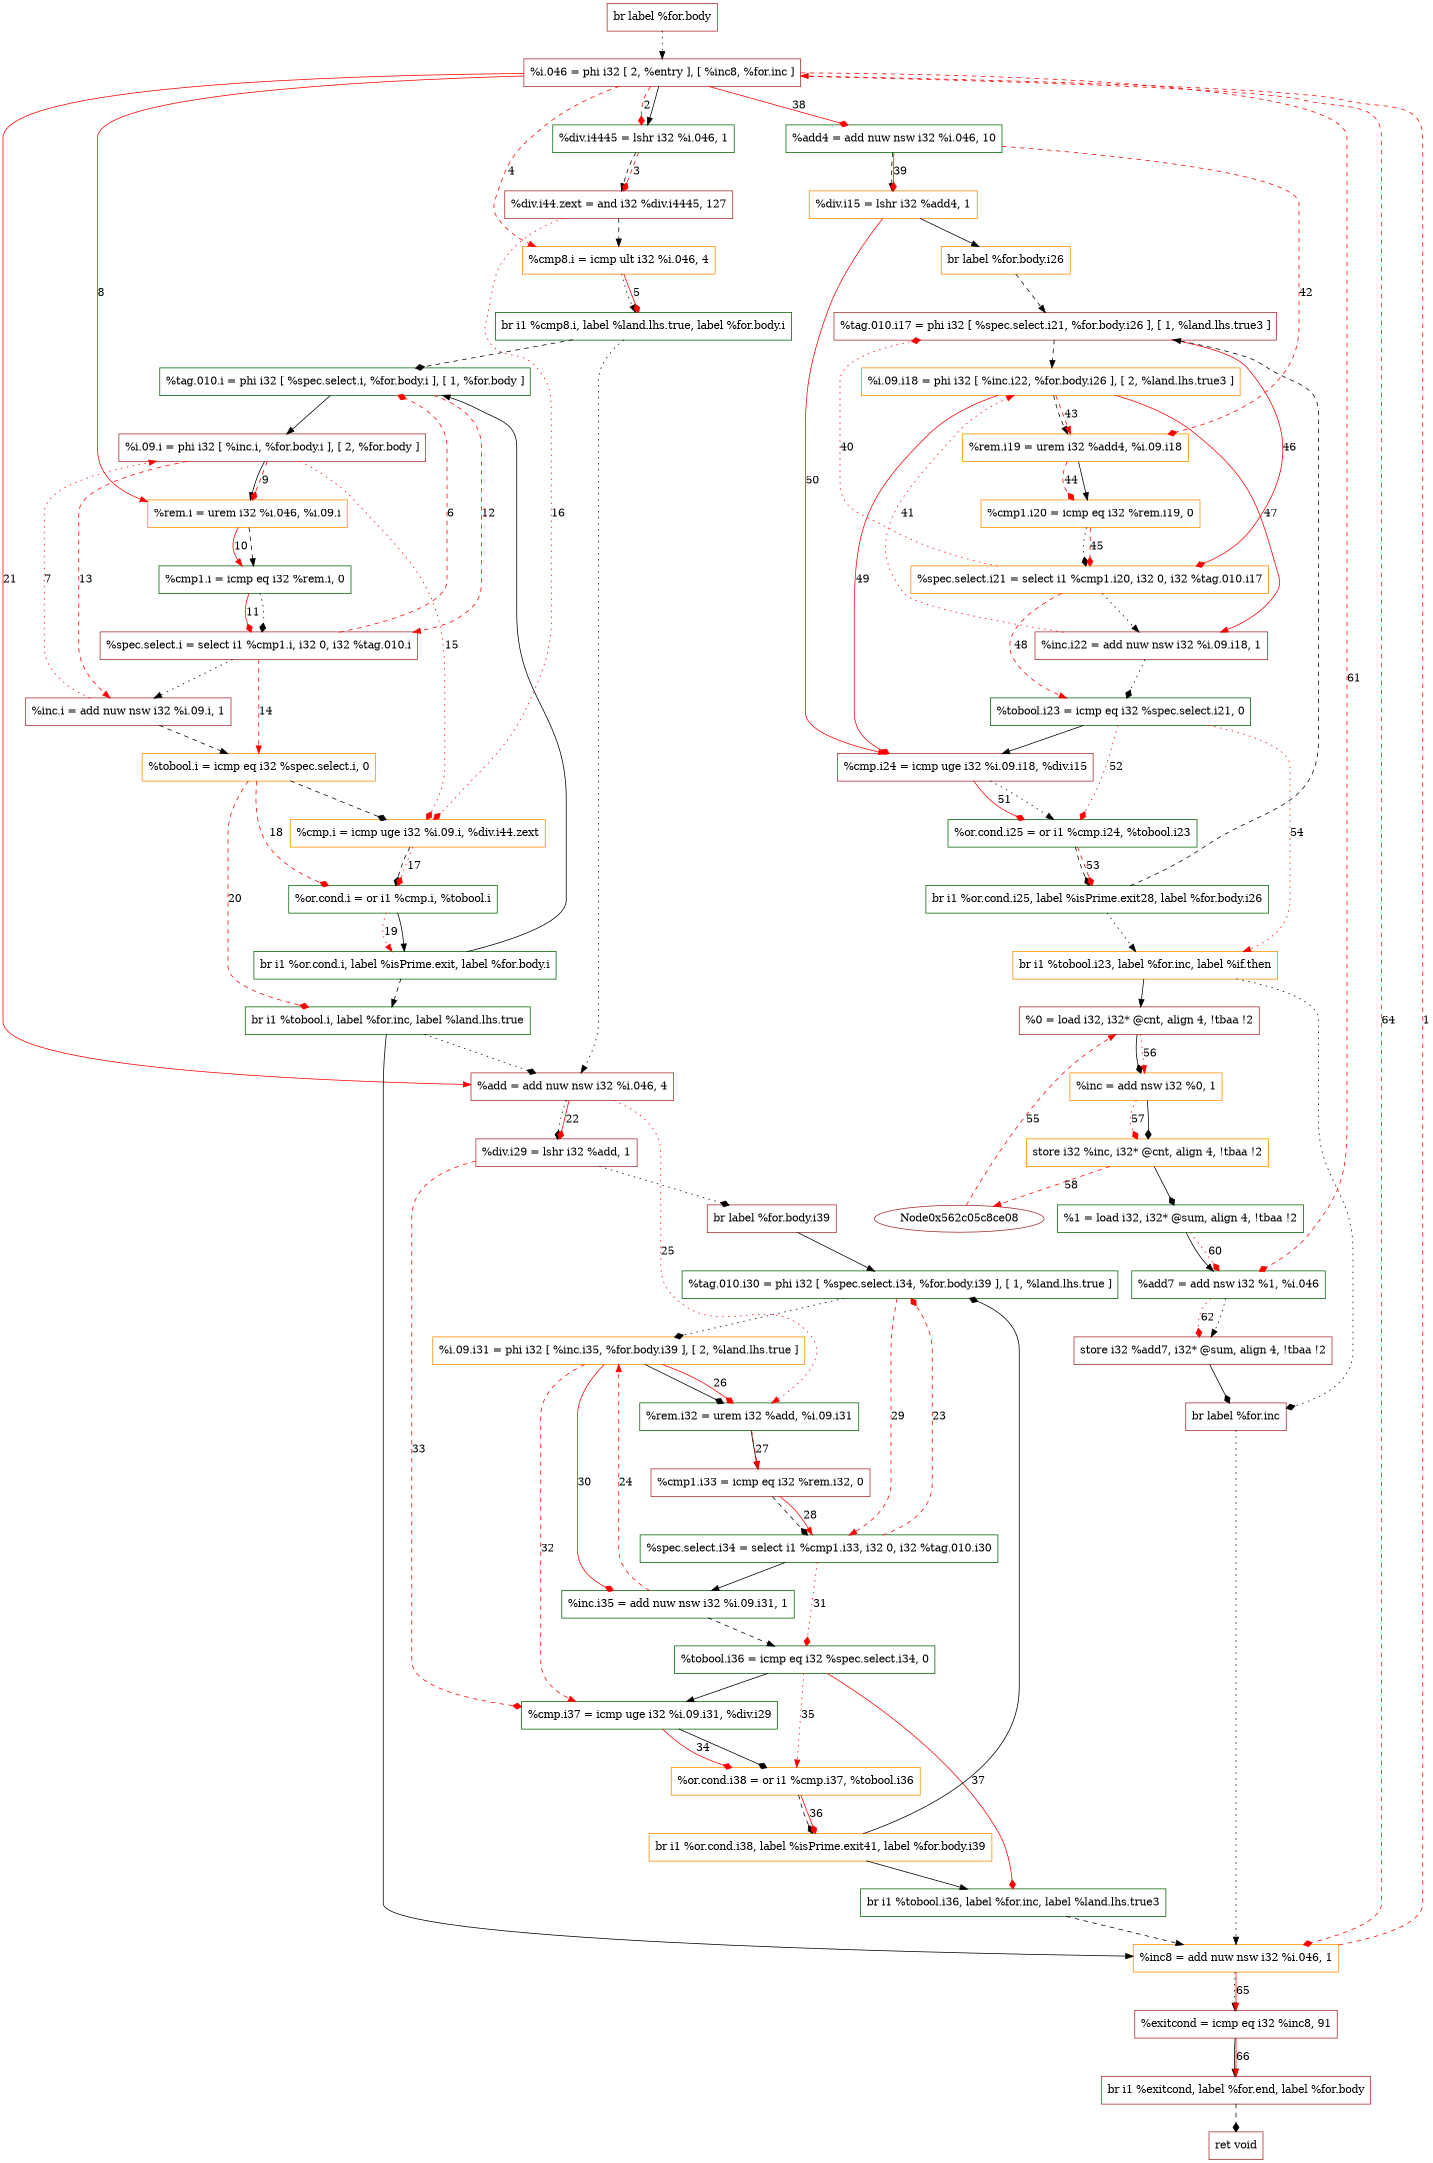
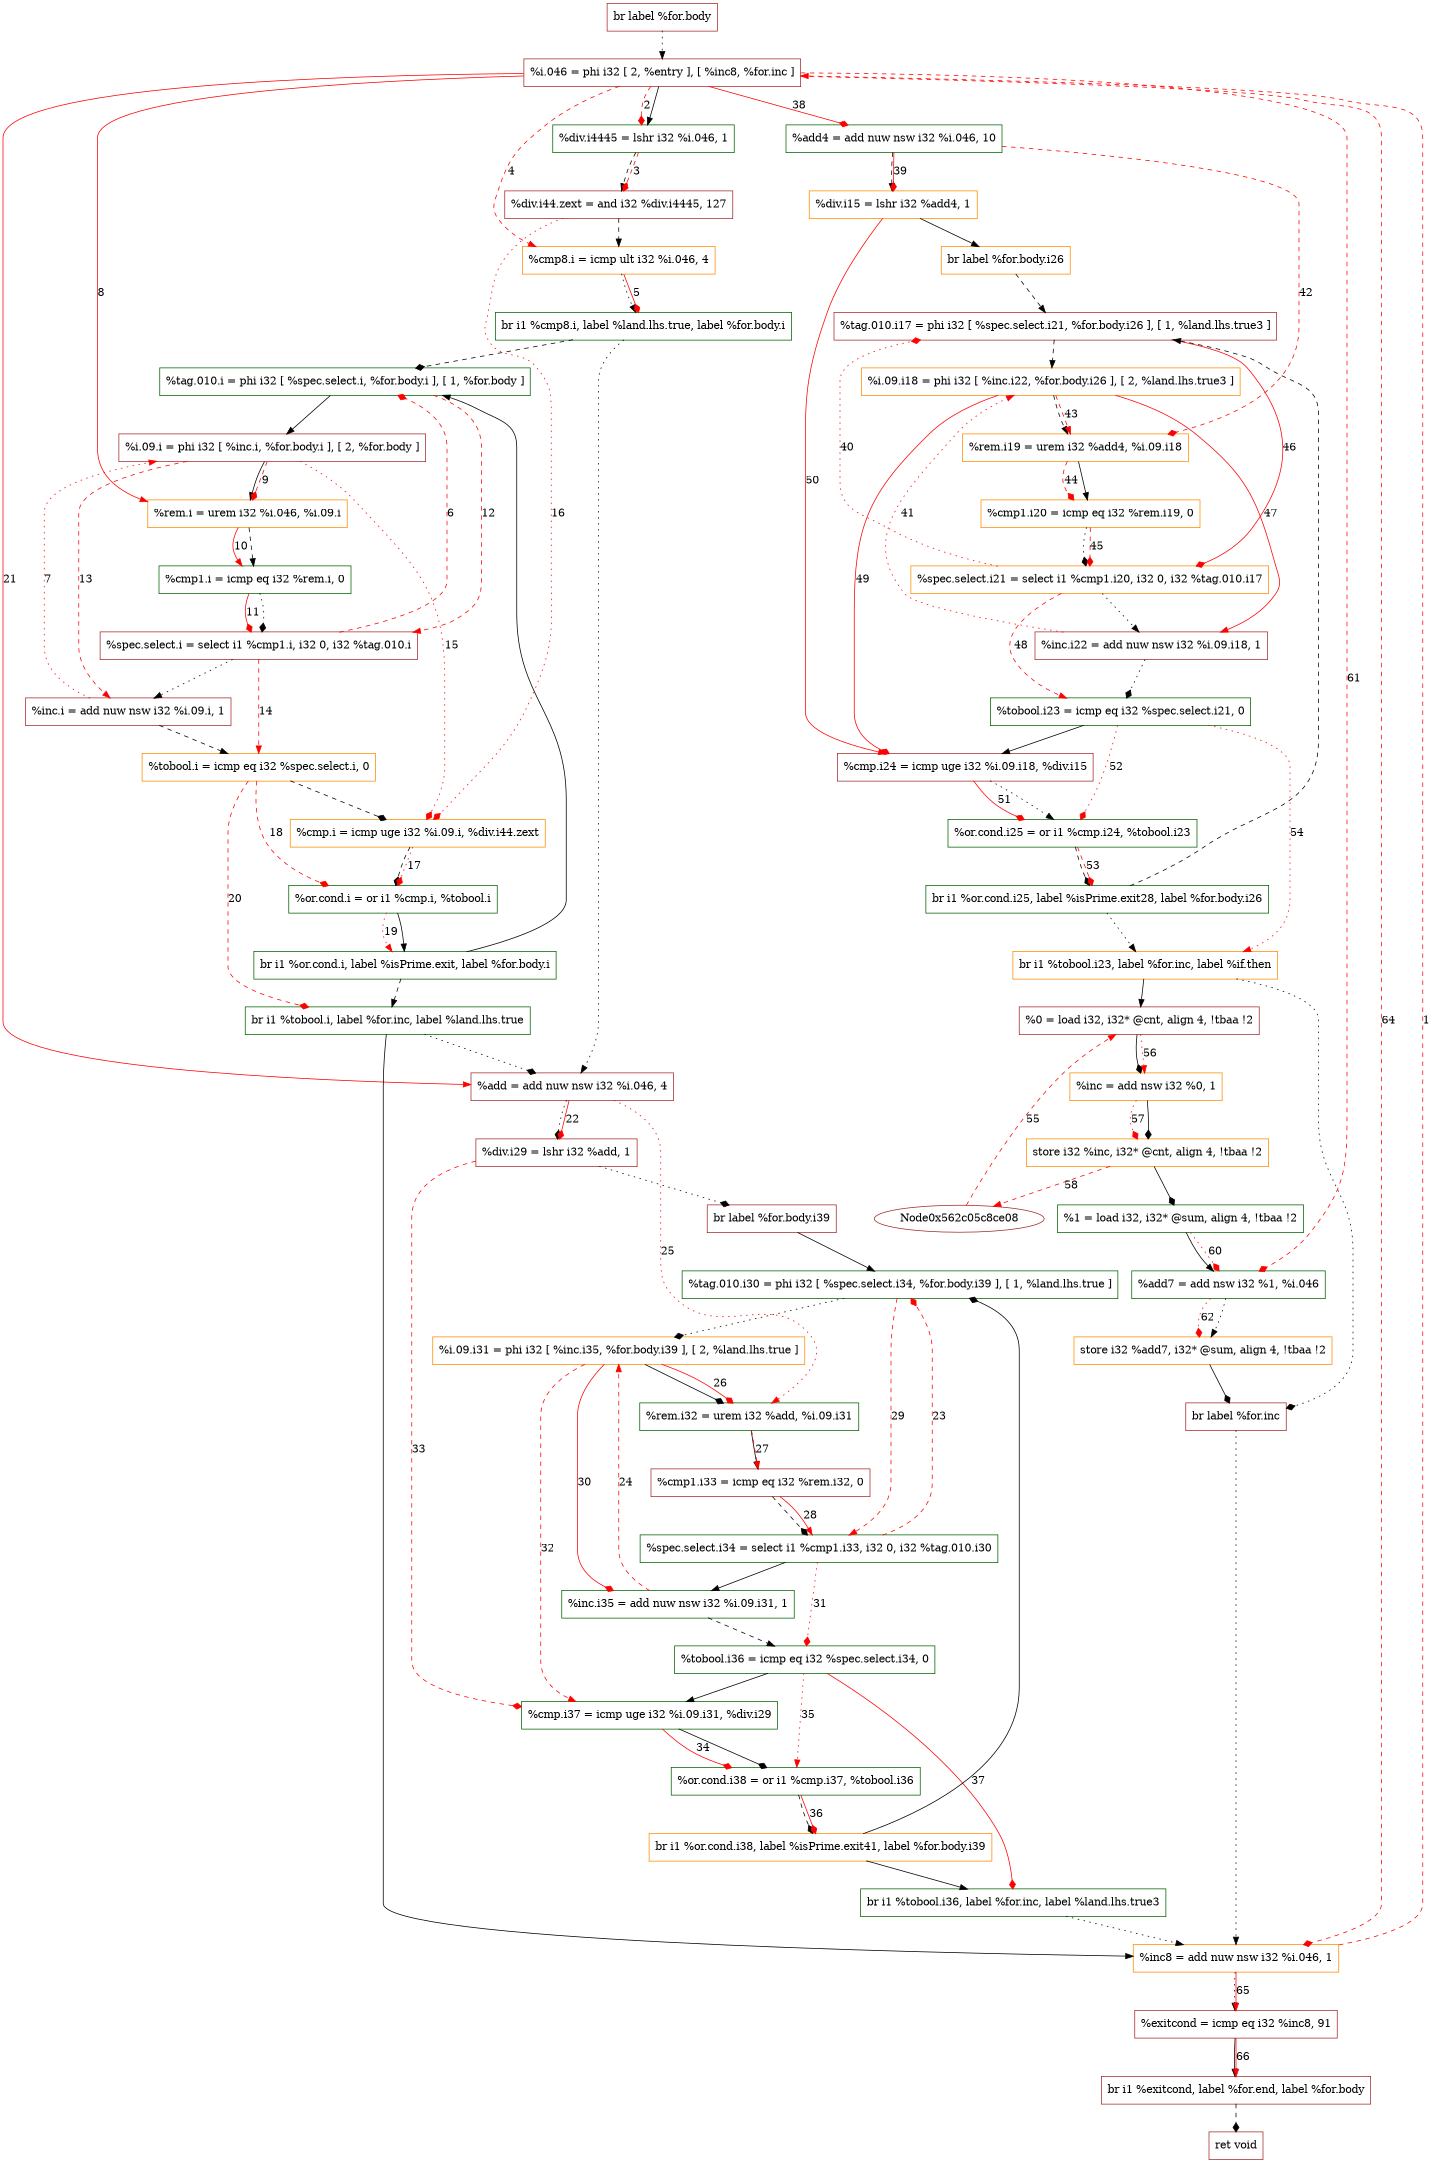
node "store i32 %add7, i32* @sum, align 4, !tbaa !2": color brown -> darkorange
node "%or.cond.i38 = or i1 %cmp.i37, %tobool.i36": color darkorange -> darkgreen
edge "br i1 %tobool.i36, label %for.inc, label %land.lhs.true3" -> "%inc8 = add nuw nsw i32 %i.046, 1": style dashed -> dotted
